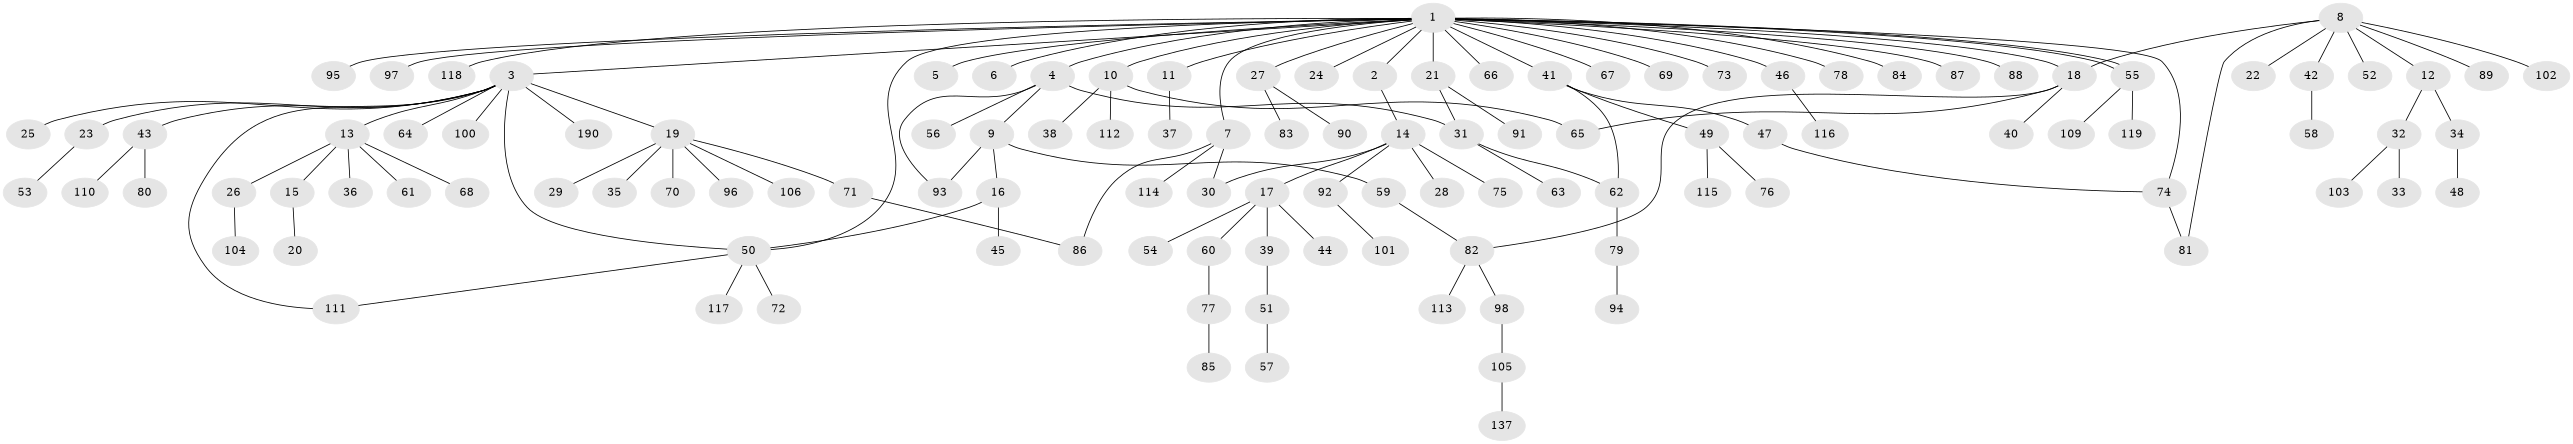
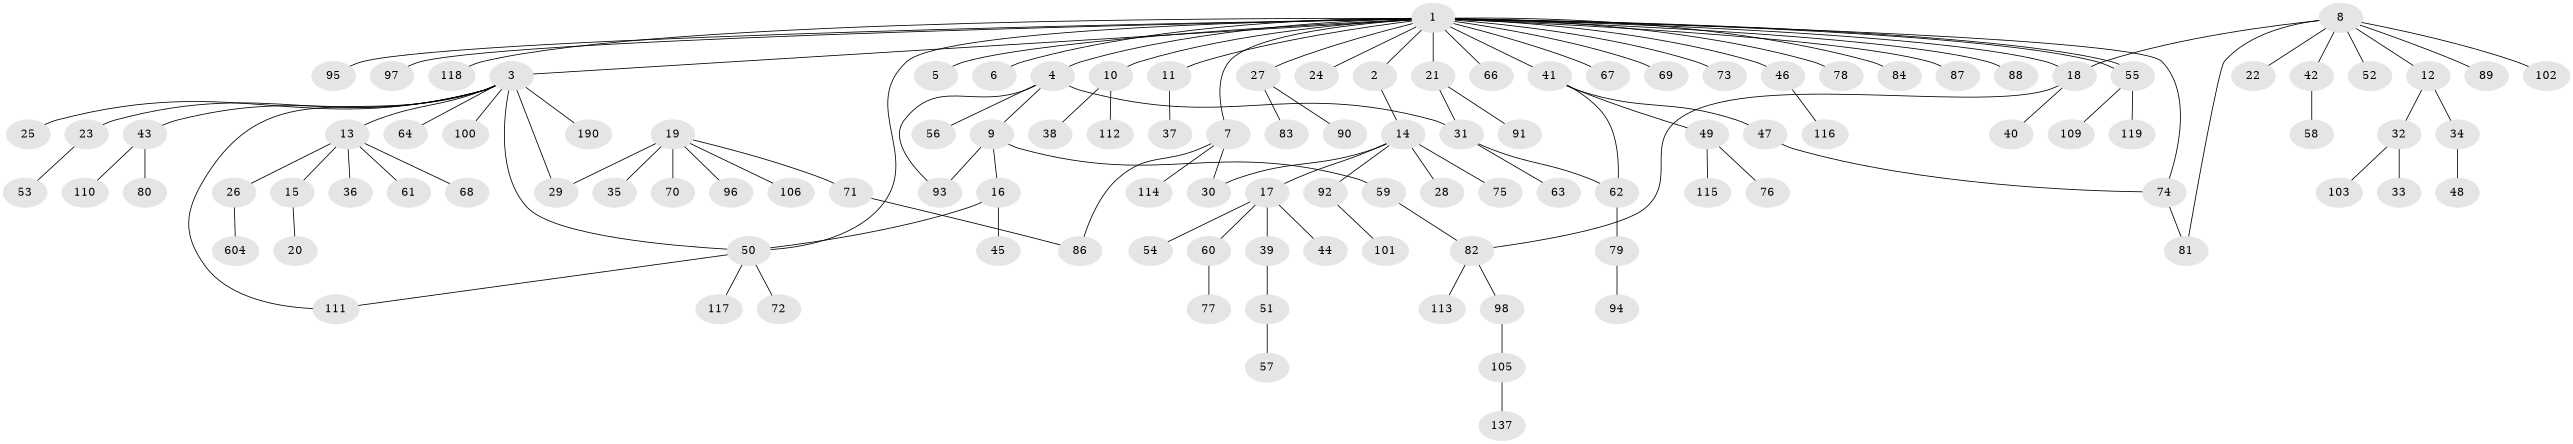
edge "3" -- "19": now "3" -- "29"
node "65": removed
node "104": label "104" -> "604"
node "85": removed
